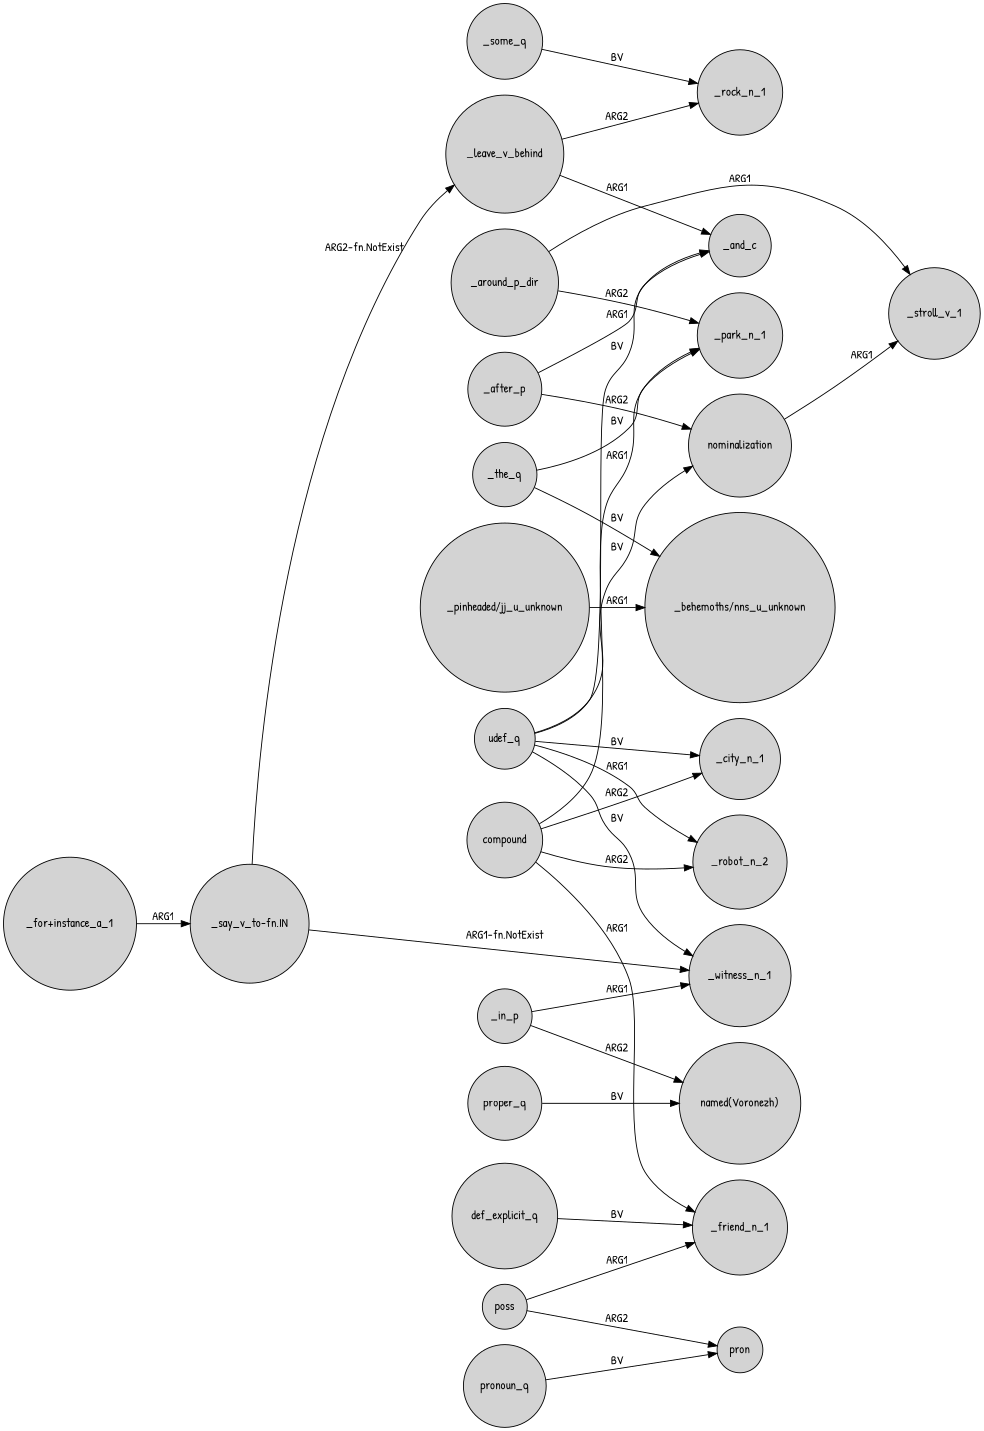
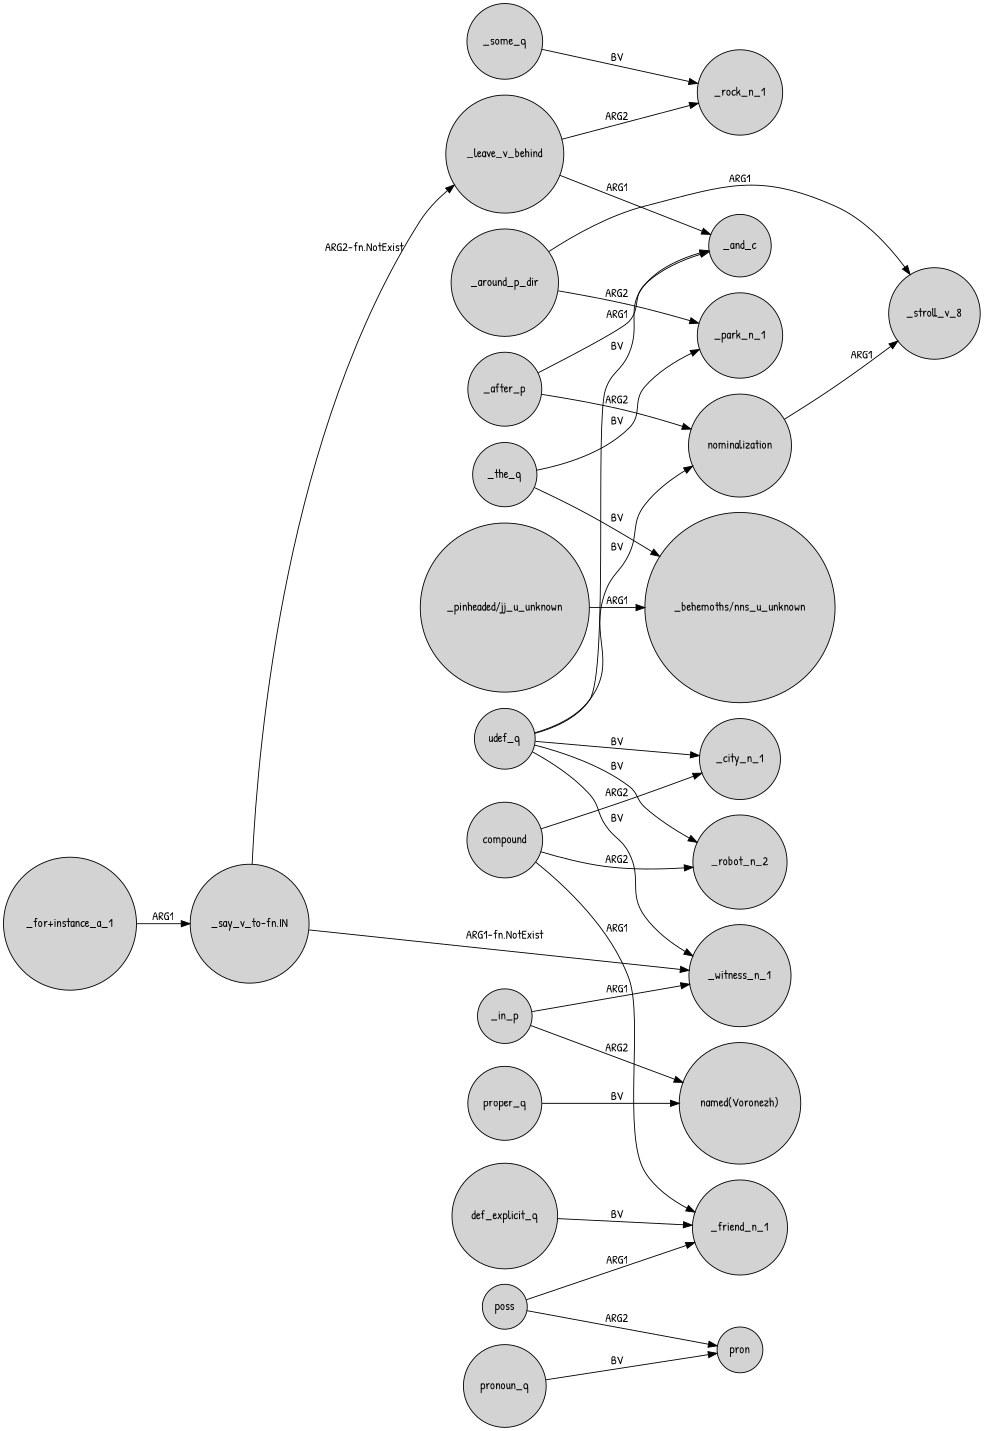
node "_stroll_v_1": label "_stroll_v_1" -> "_stroll_v_8"
edge "compound" -> "_park_n_1": removed, label "ARG1"
edge "udef_q" -> "_robot_n_2": label "ARG1" -> "BV"
